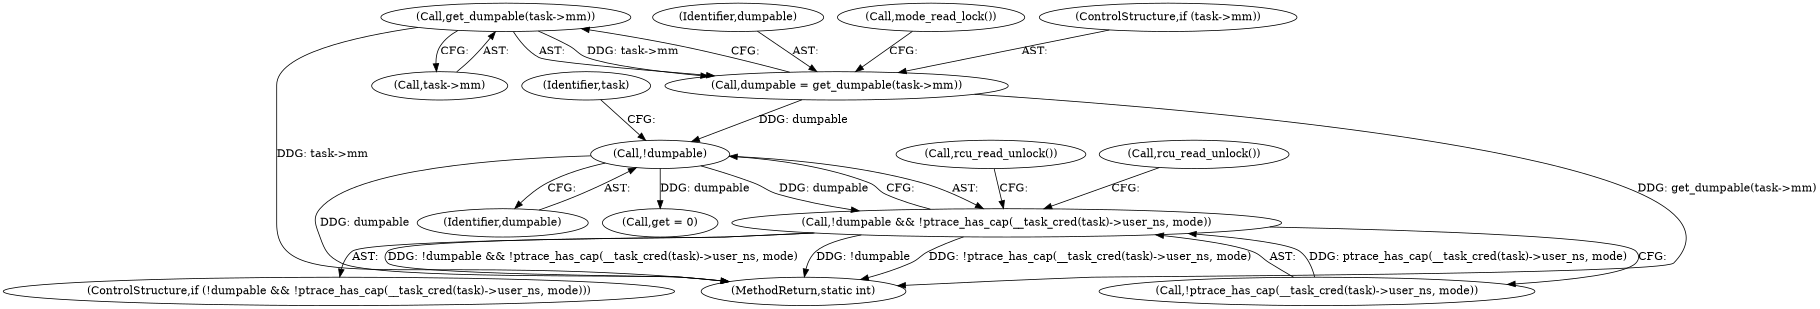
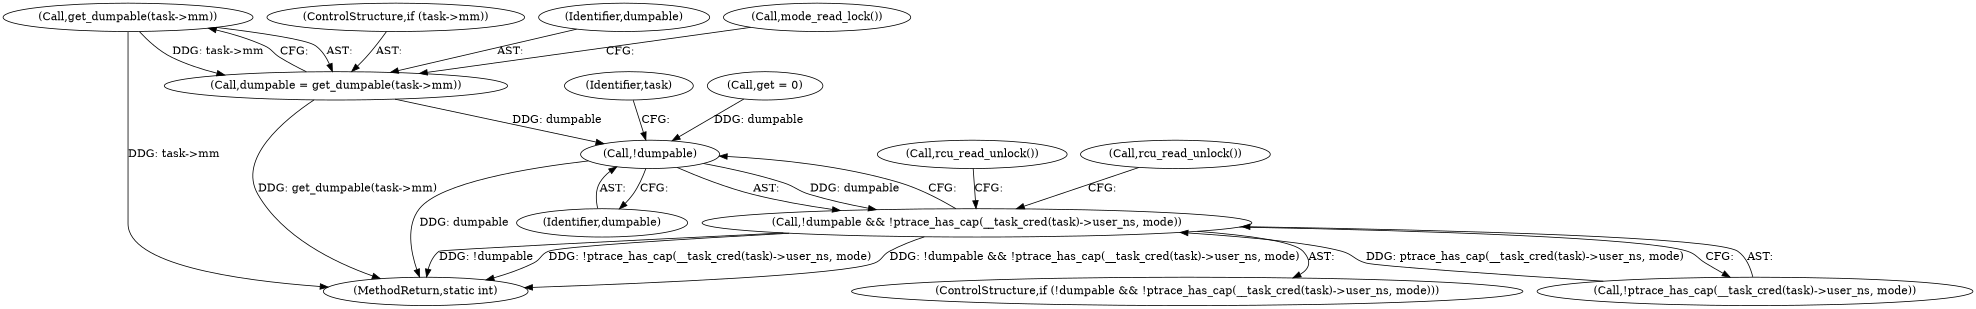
node "(Call,task->mm)": removed
edge "(Call,!dumpable)" -> "(Call,get = 0)": reversed
